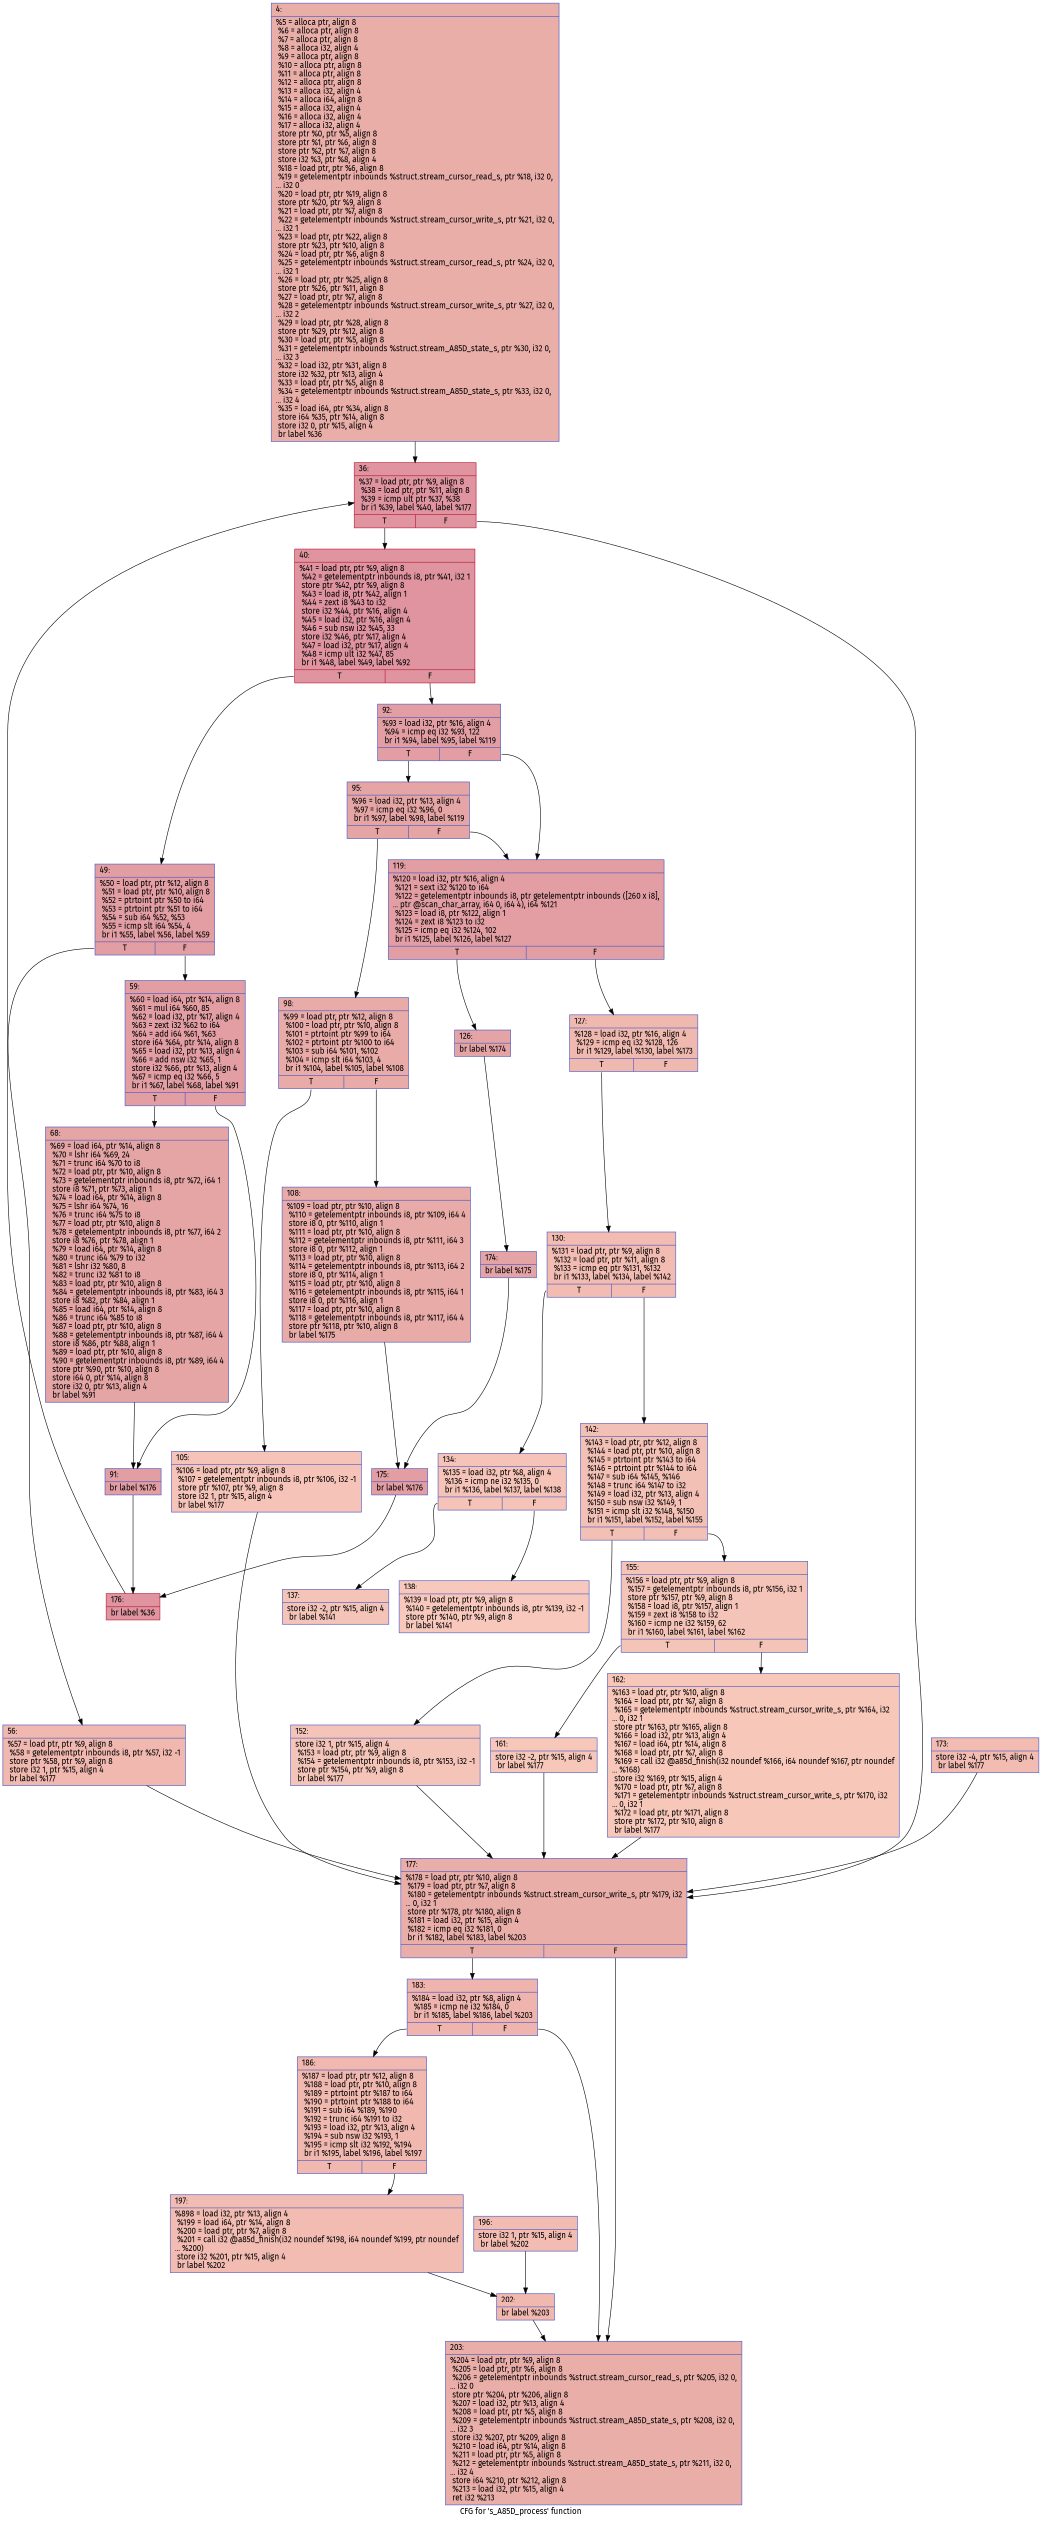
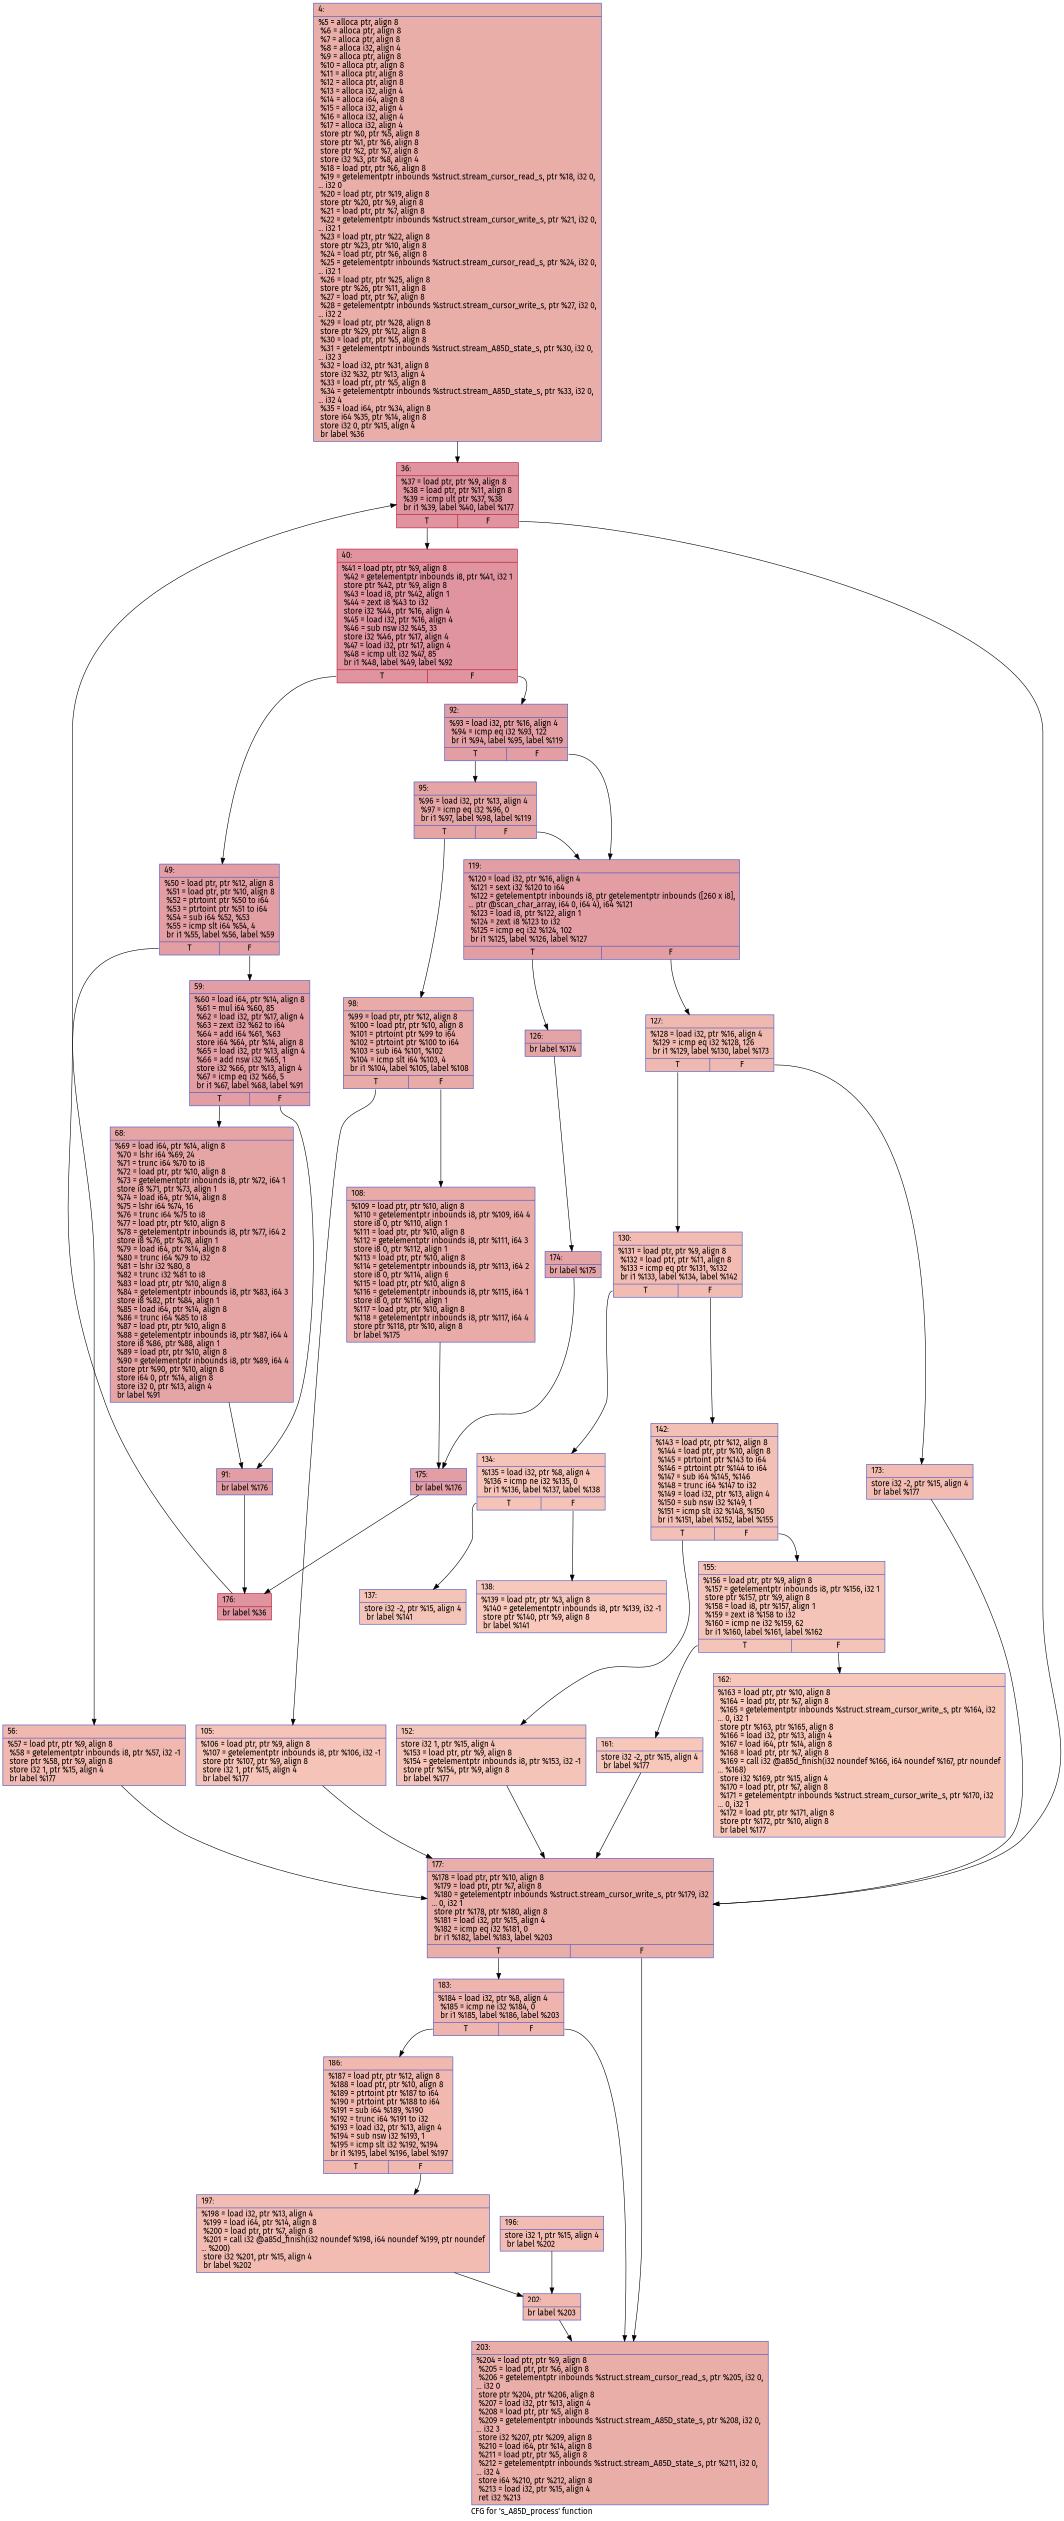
edge "127:" -> "173:": added
node "108:": text "store i8 0, ptr %114, align 1" -> "store i8 0, ptr %114, align 6"
node "138:": text "%139 = load ptr, ptr %9, align 8" -> "%139 = load ptr, ptr %3, align 8"
node "173:": text "store i32 -4, ptr %15, align 4" -> "store i32 -2, ptr %15, align 4"
edge "162:" -> "177:": removed
node "197:": text "%898 = load i32, ptr %13, align 4" -> "%198 = load i32, ptr %13, align 4"
